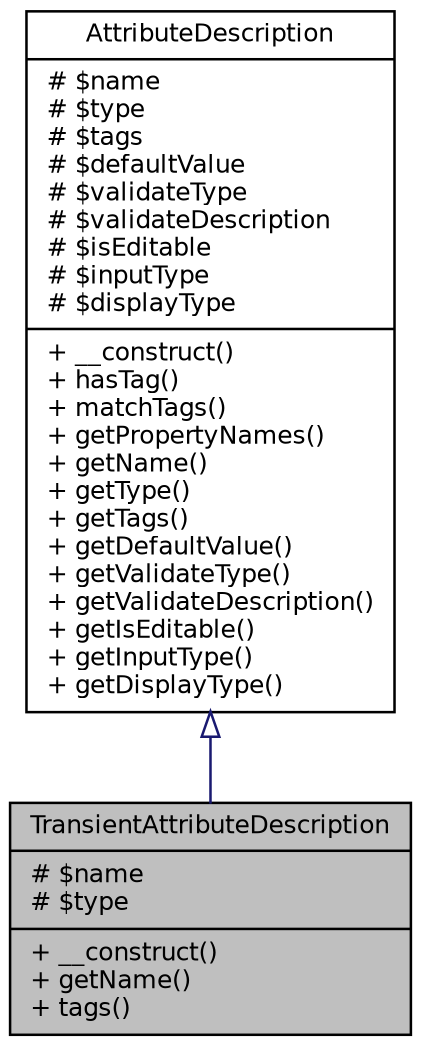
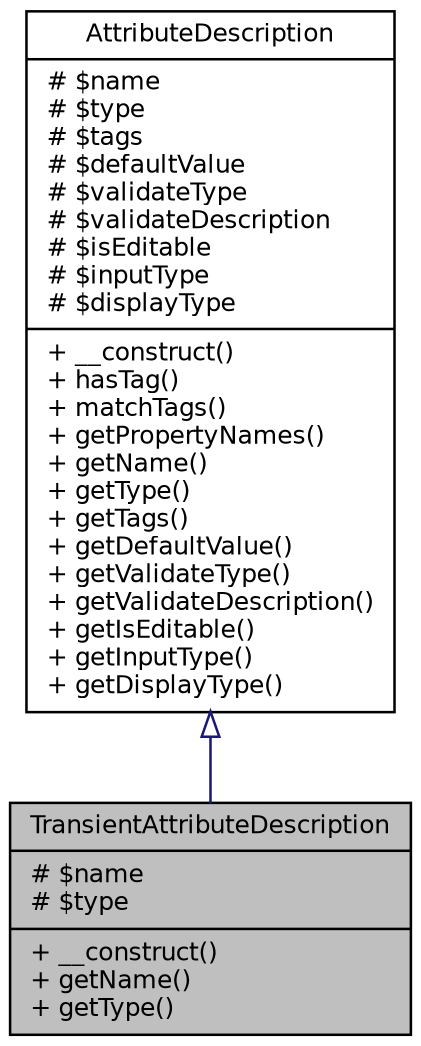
node "TransientAttributeDescription": text "+ tags()" -> "+ getType()"
